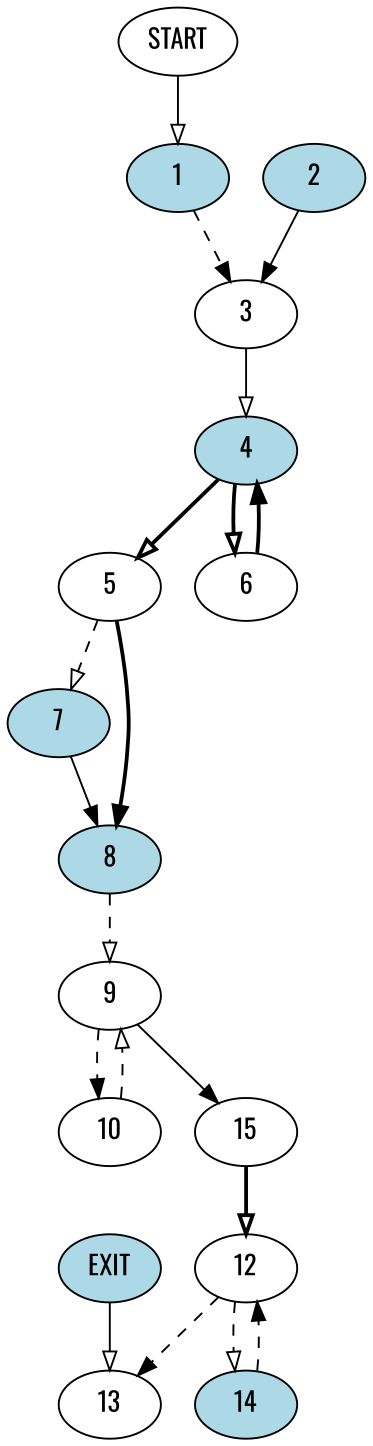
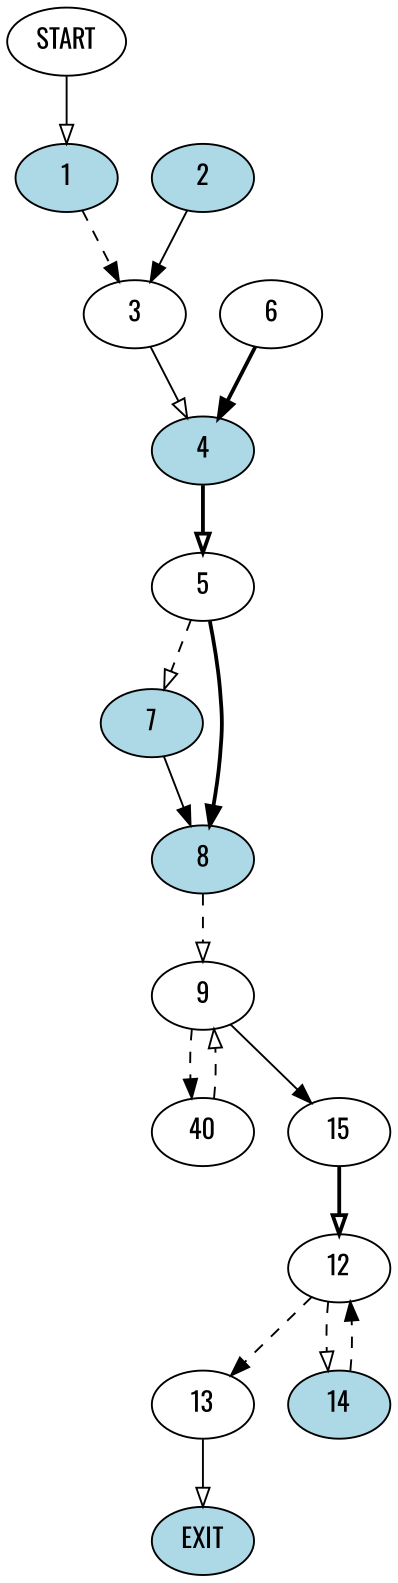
edge "4" -> "6": removed
node "10": label "10" -> "40"
edge "EXIT" -> "13": reversed
